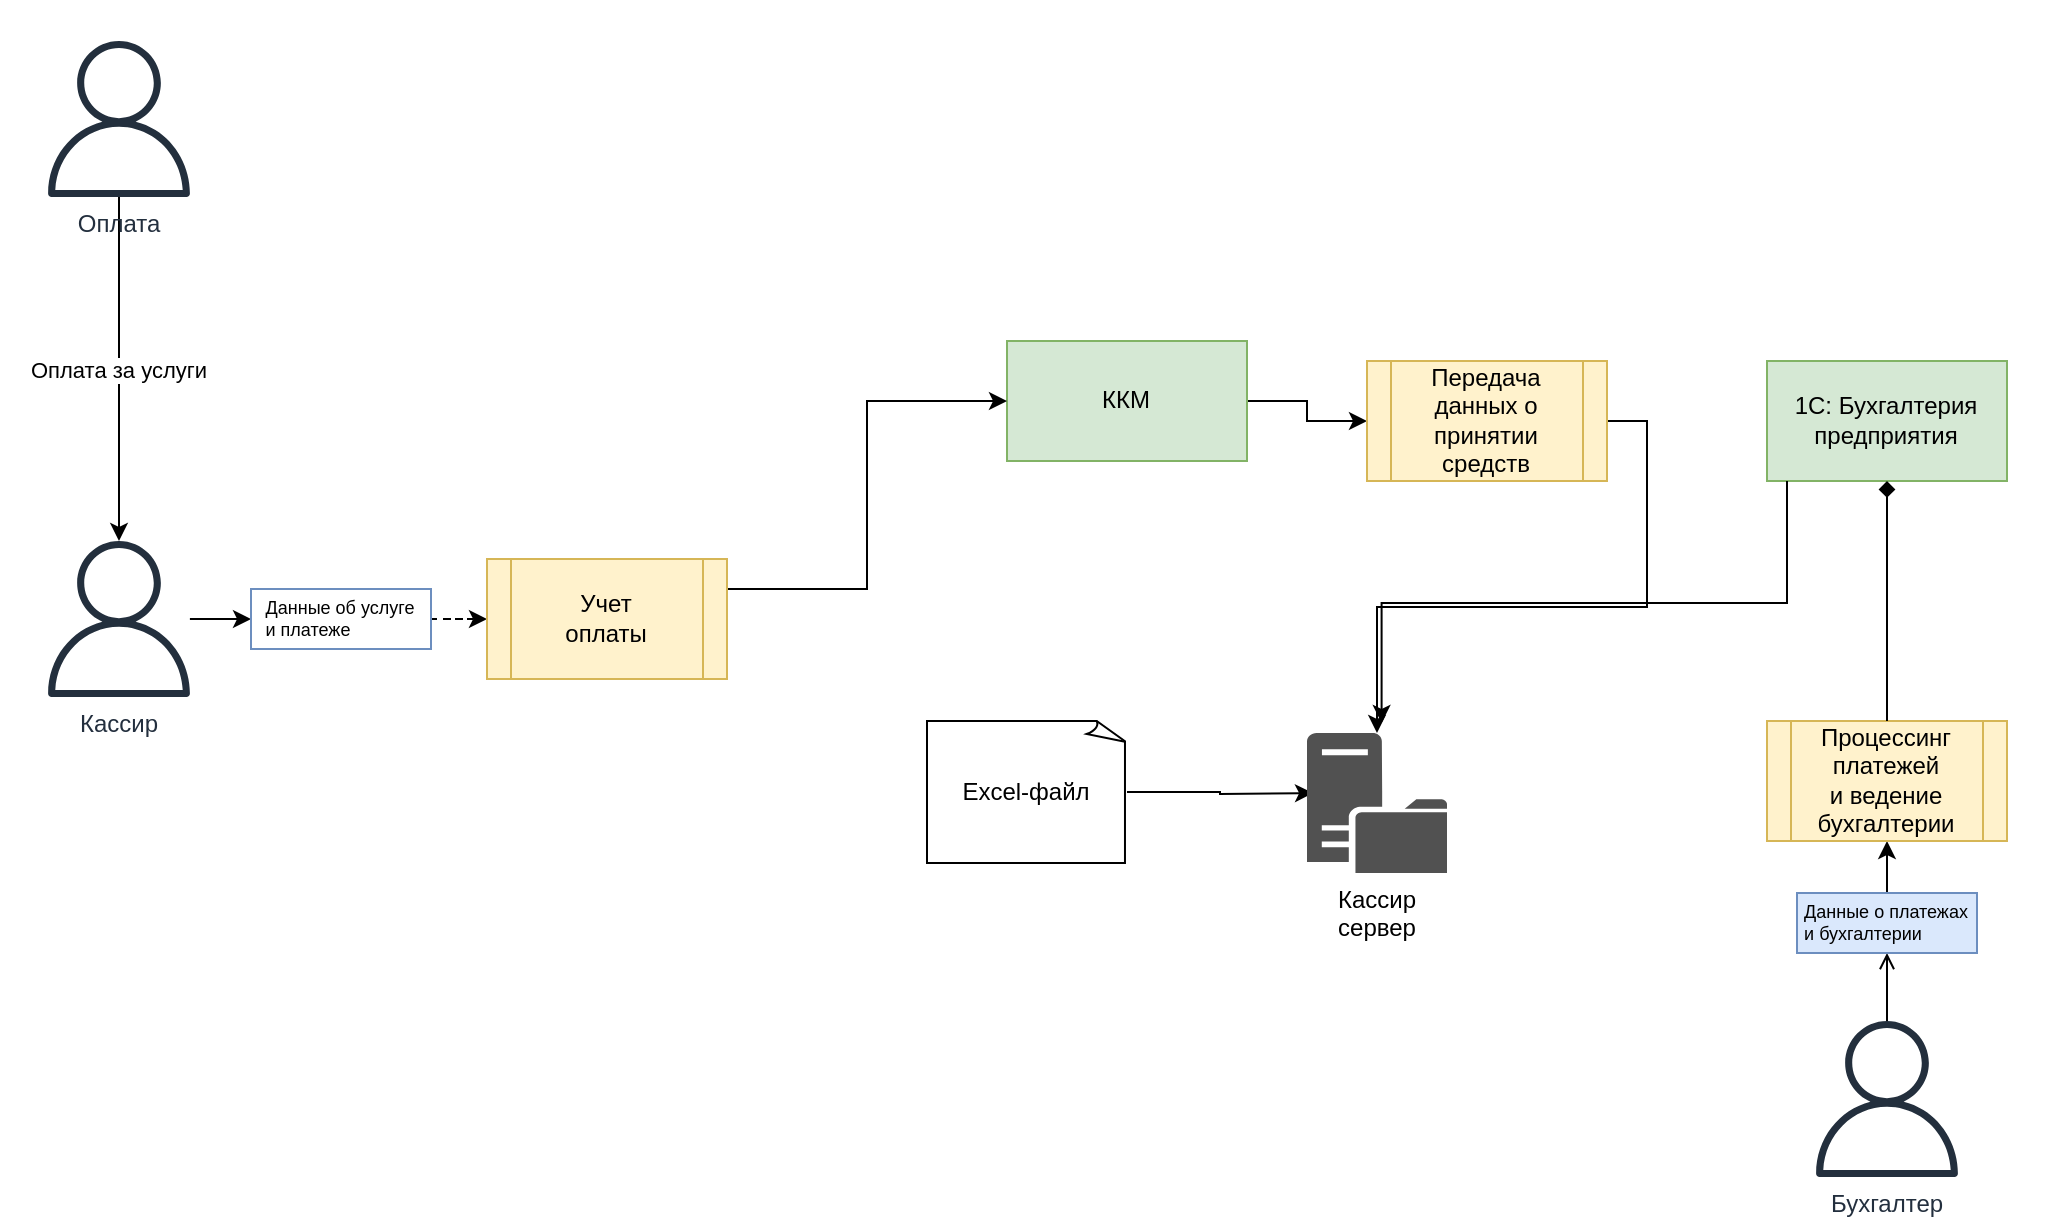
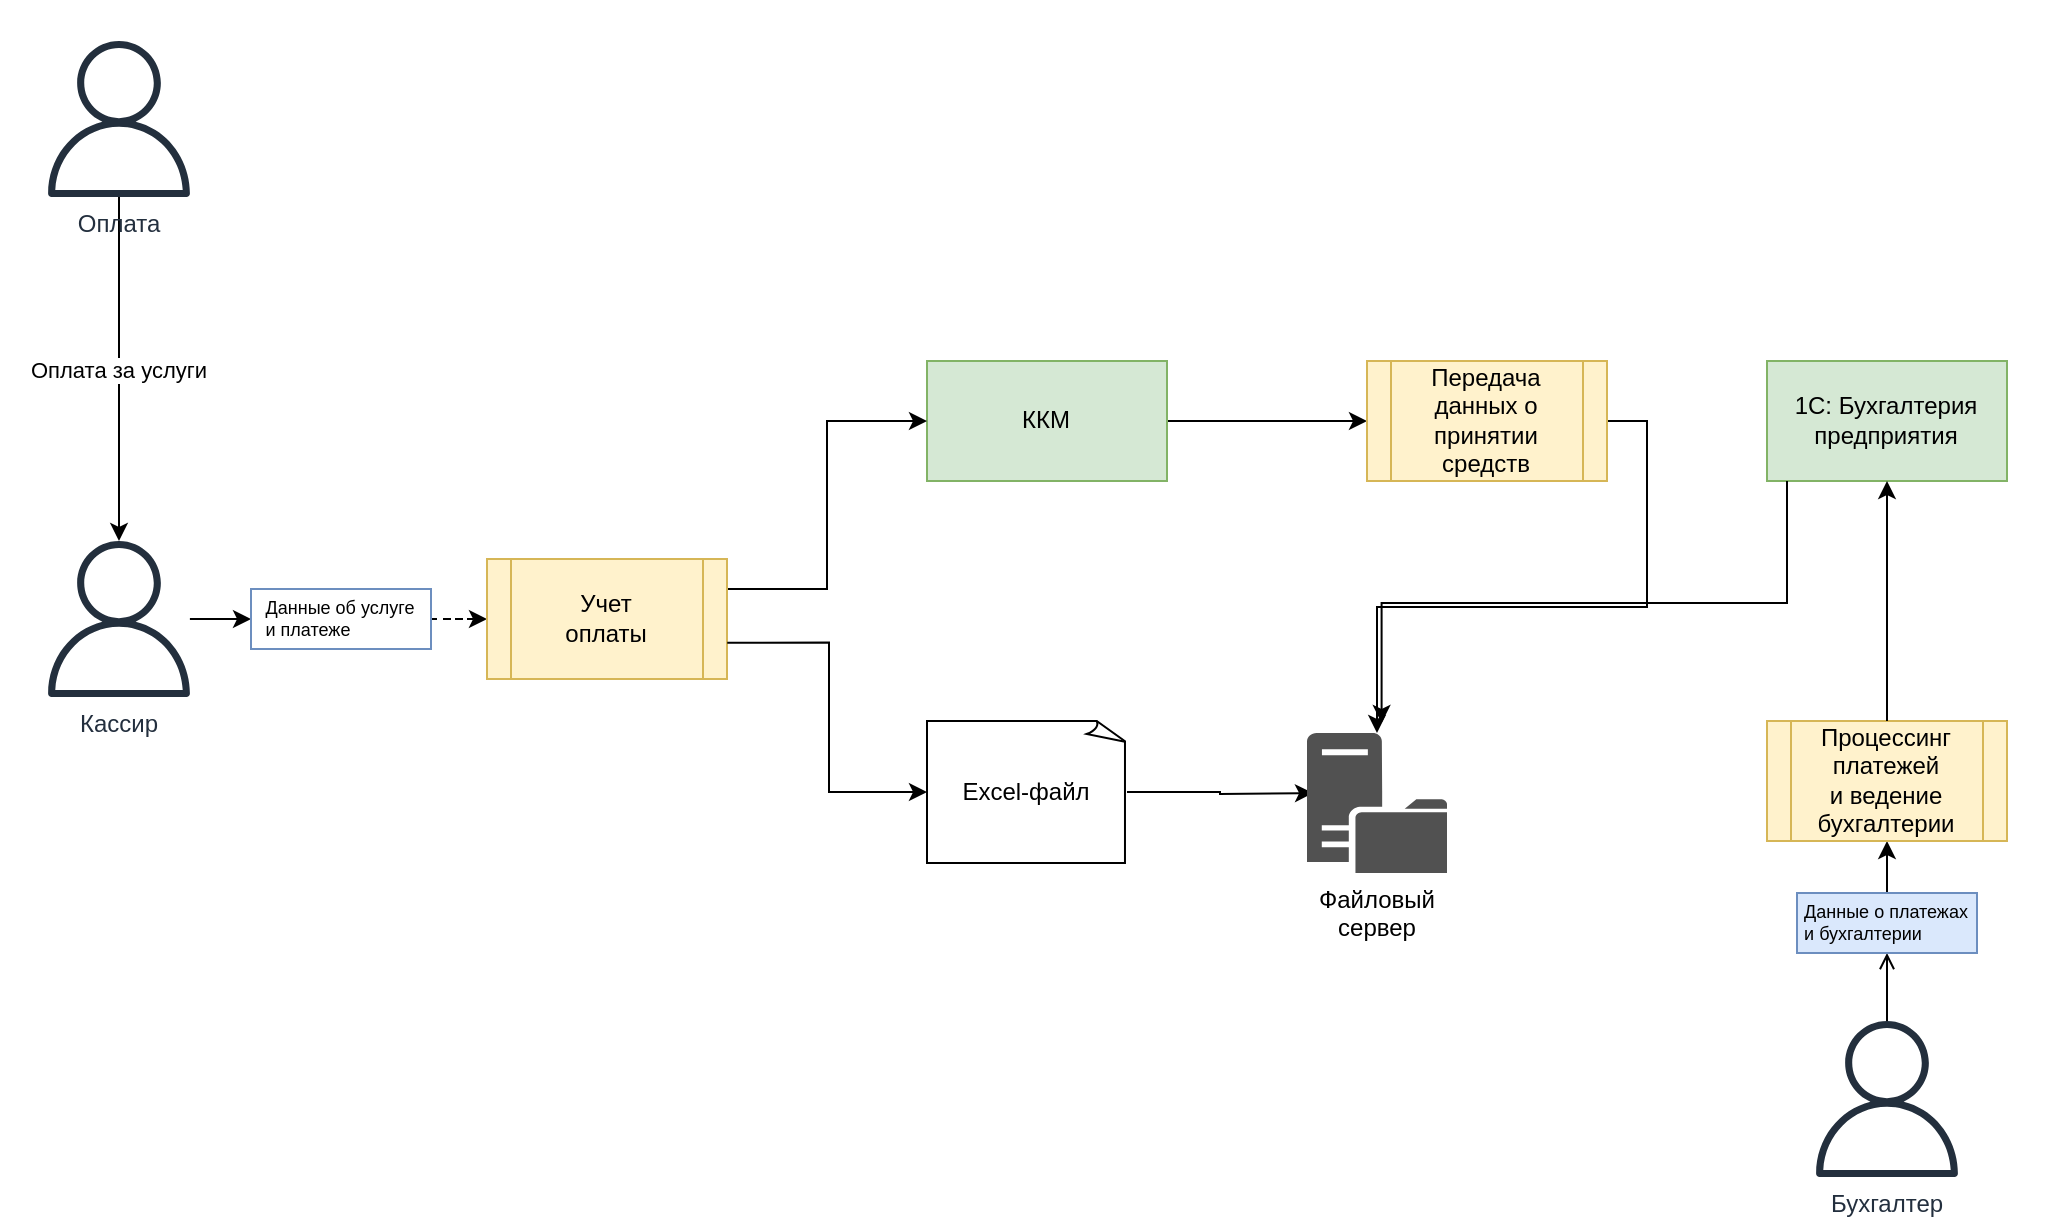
node "ККМ": moved (1127, 401) -> (1047, 421)
edge "Процессинг платежей и ведение бухгалтерии" -> "1C: Бухгалтерия предприятия": arrowhead diamond -> classic
edge "Учет оплаты" -> "Excel-файл": added
node "Кассир сервер": label "Кассир сервер" -> "Файловый сервер"
